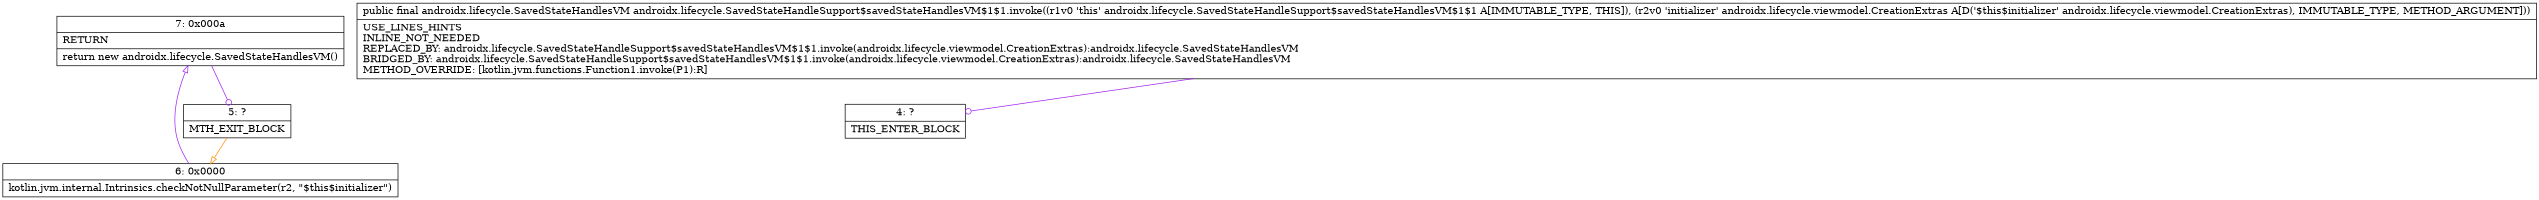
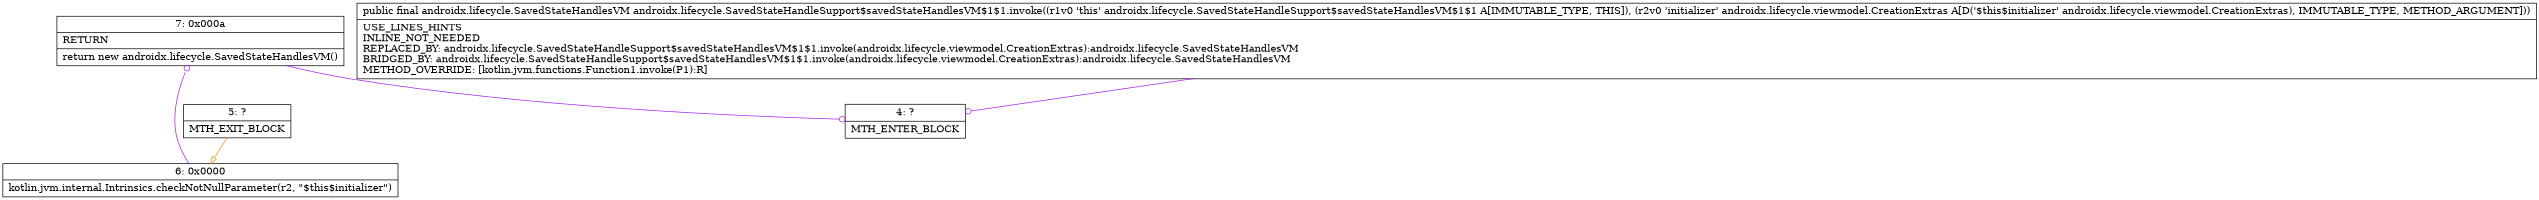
edge "7: 0x000a" -> "5: ?": now "7: 0x000a" -> "4: ?"
edge "6: 0x0000" -> "7: 0x000a": arrowhead onormal -> odot
node "4: ?": text "THIS_ENTER_BLOCK" -> "MTH_ENTER_BLOCK"
